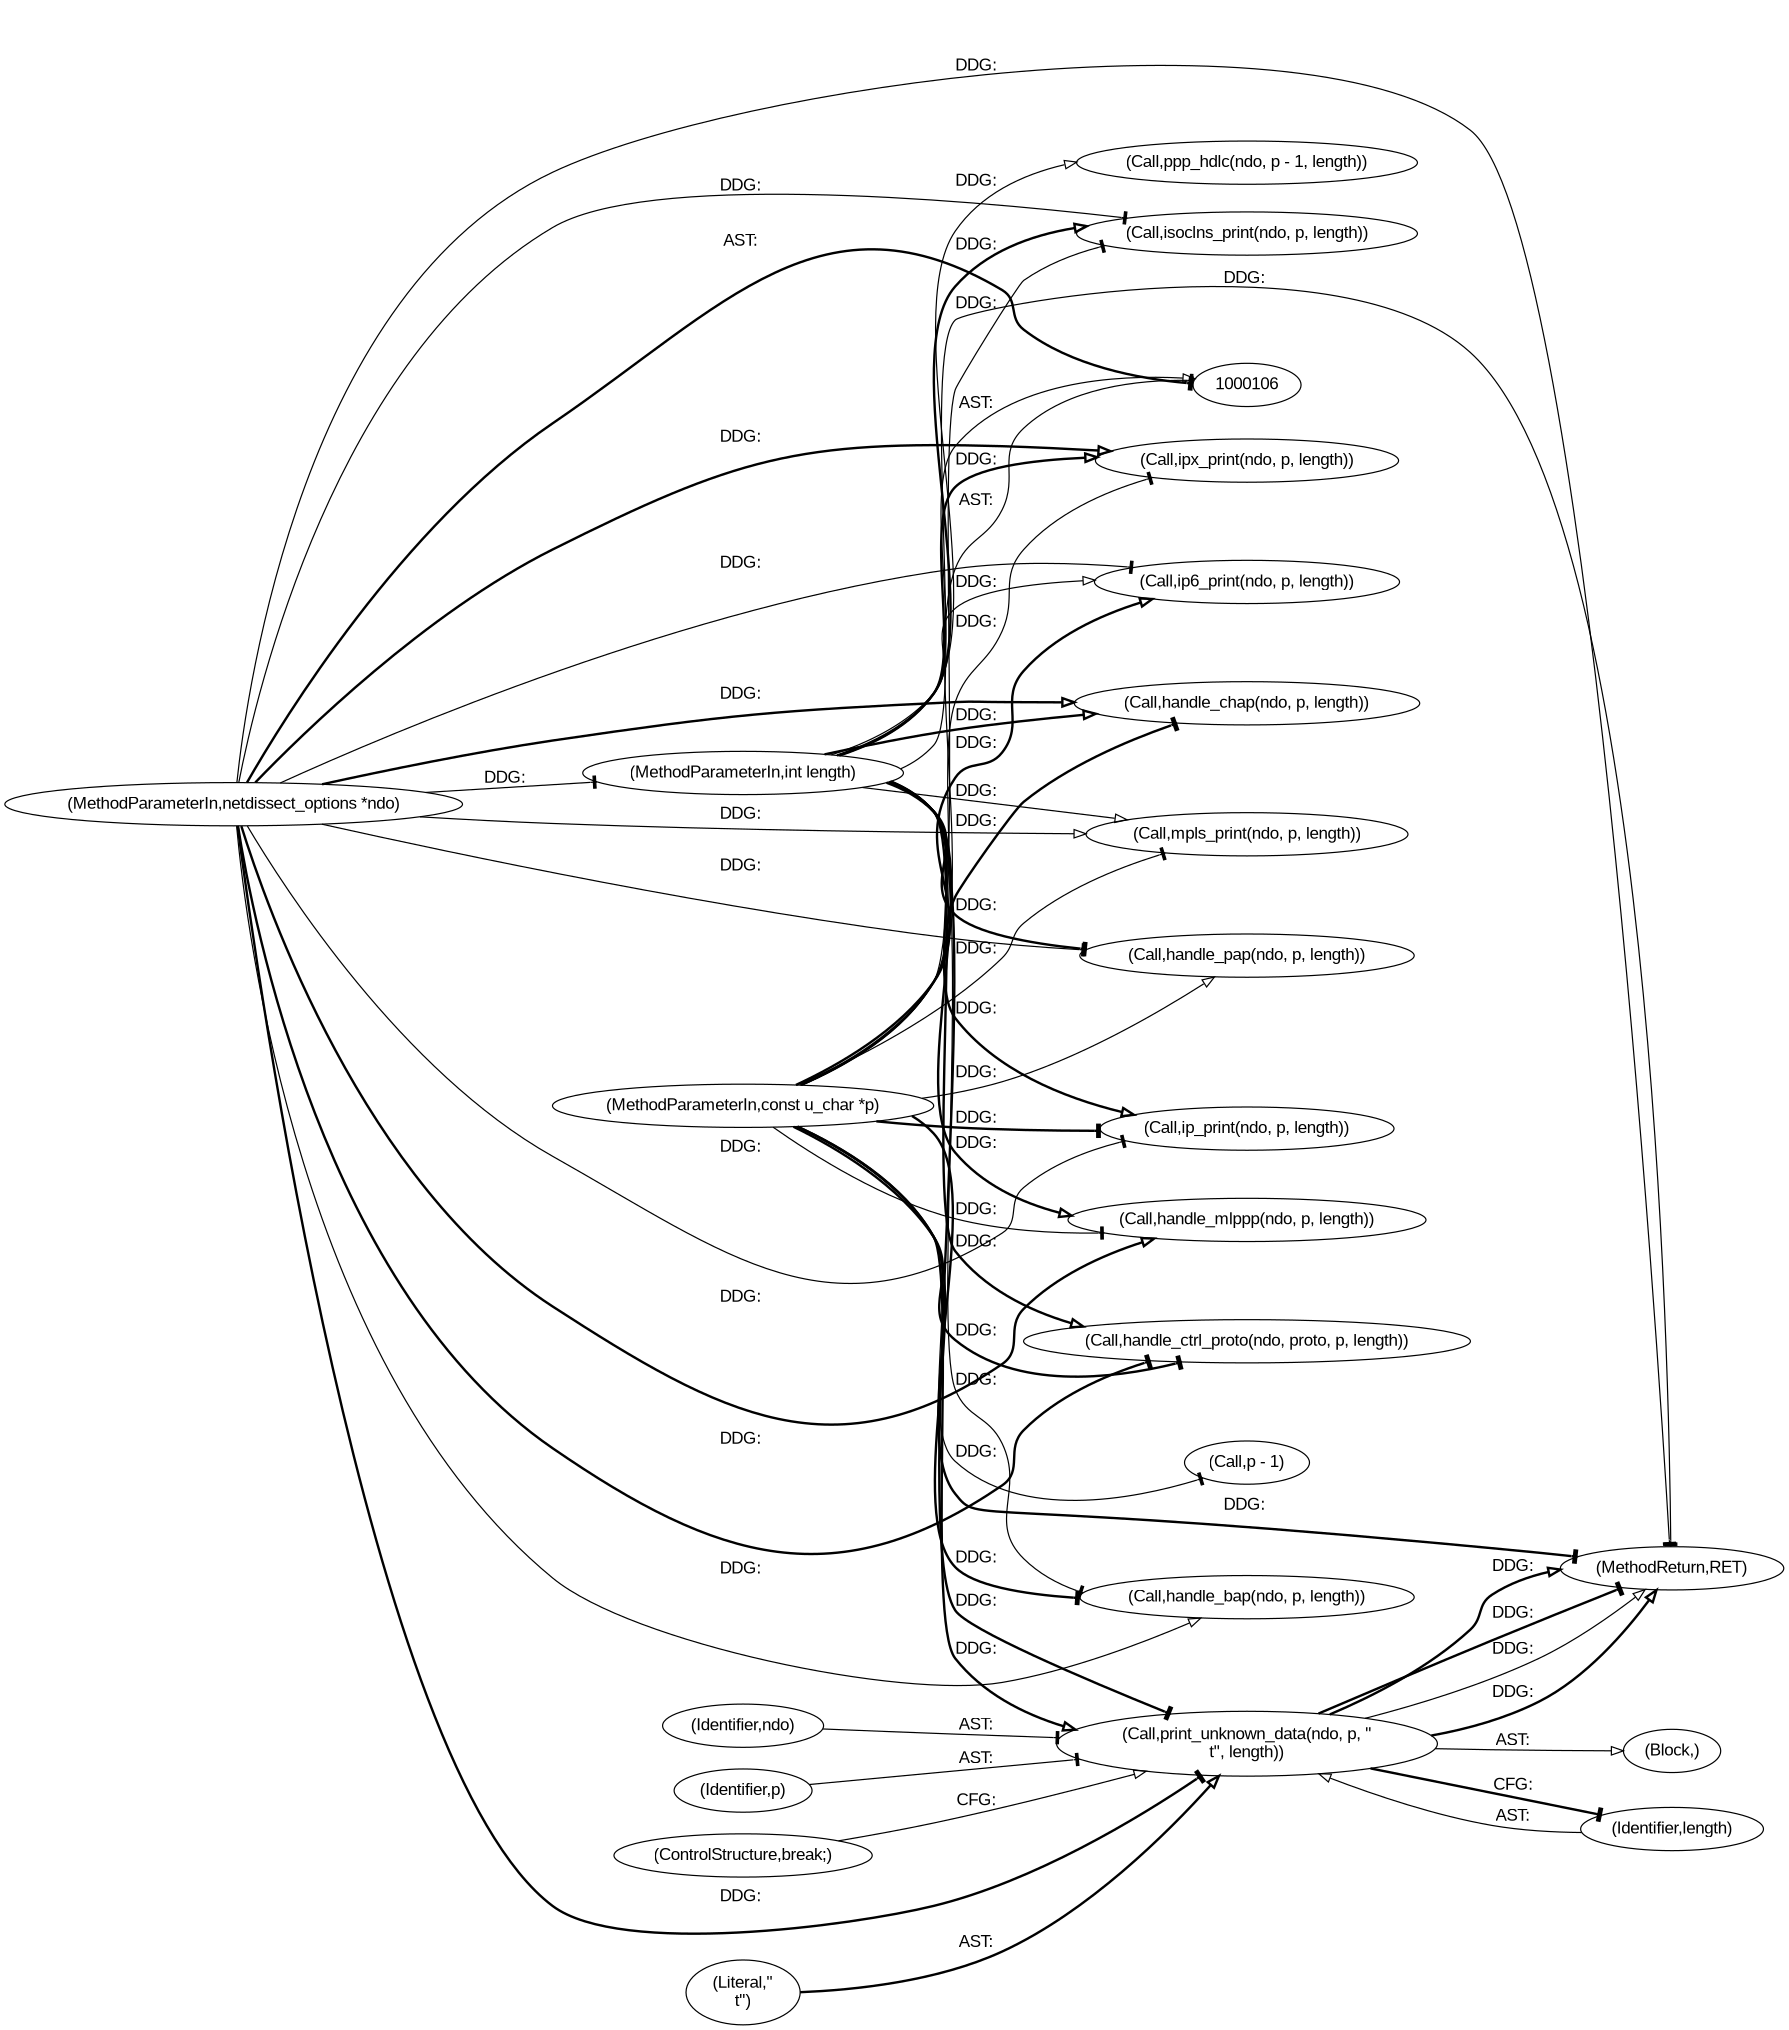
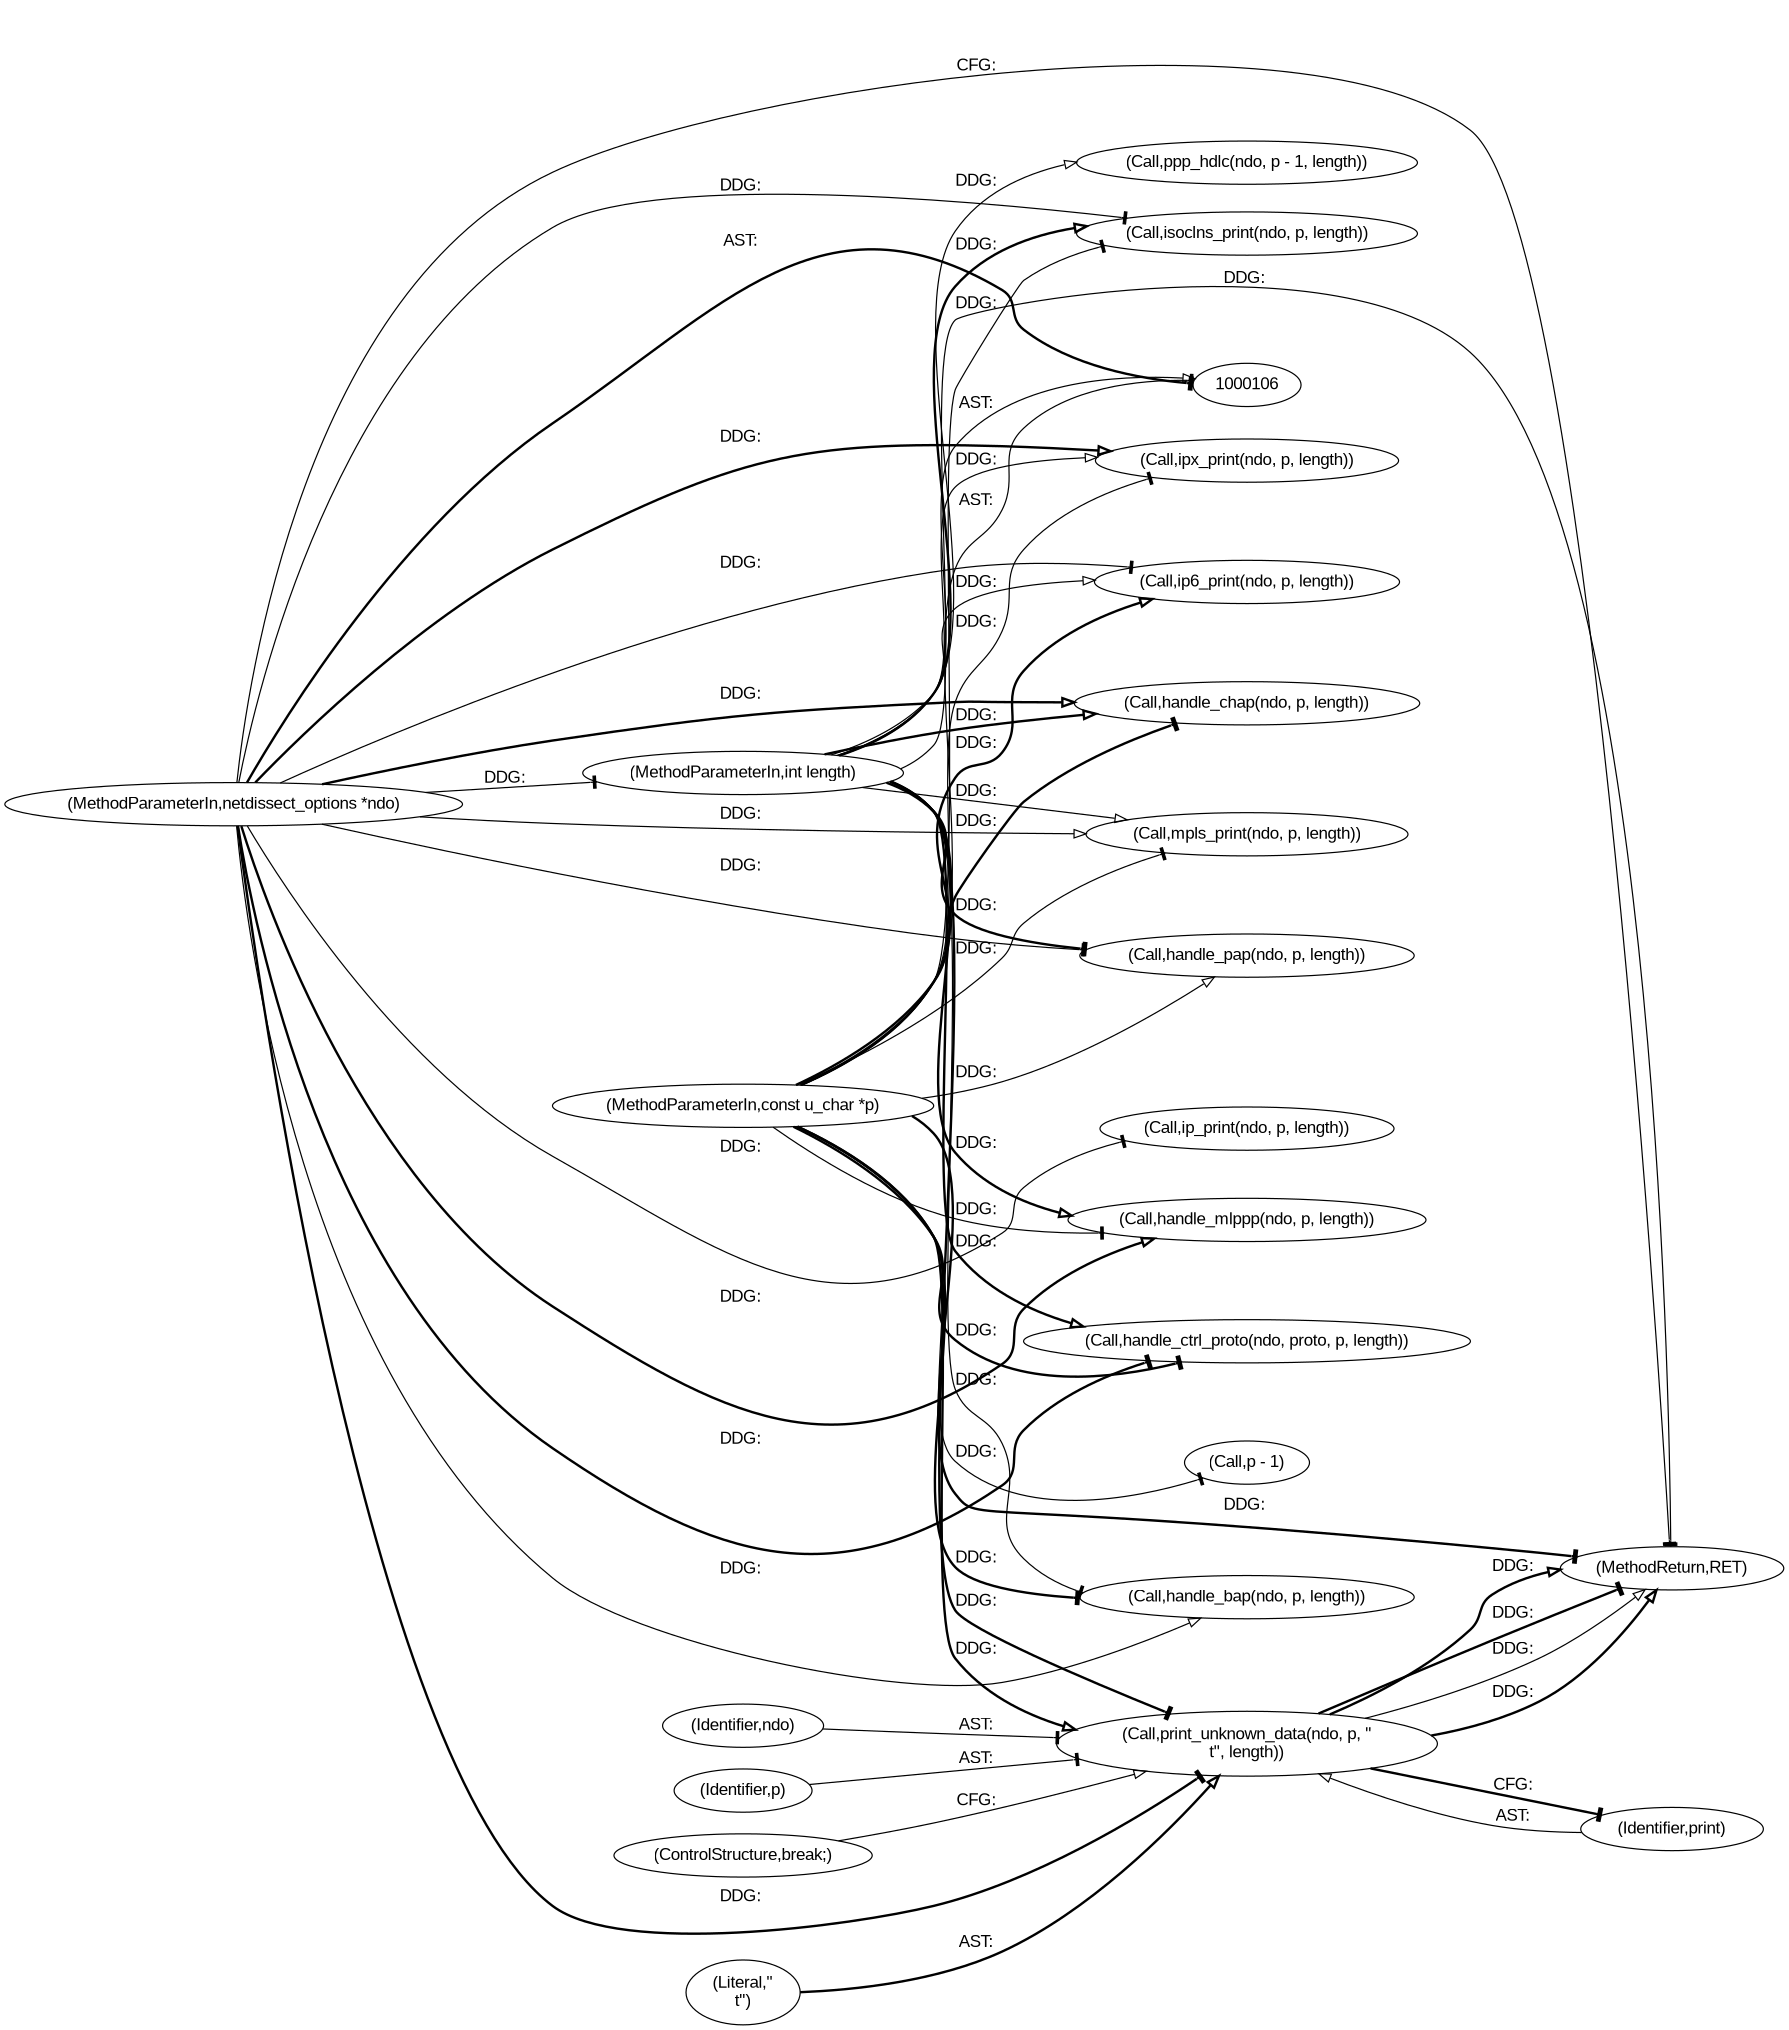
edge "(MethodParameterIn,netdissect_options *ndo)" -> "(MethodReturn,RET)": label "DDG: " -> "CFG: "
edge "(MethodParameterIn,int length)" -> "(Call,ipx_print(ndo, p, length))": style bold -> solid
edge "(MethodParameterIn,int length)" -> "(Call,ip_print(ndo, p, length))": removed, label "DDG:"
edge "(MethodParameterIn,const u_char *p)" -> "(Call,ip_print(ndo, p, length))": removed, label "DDG:"
node "(Block,)": removed
node "(Identifier,length)": label "(Identifier,length)" -> "(Identifier,print)"
